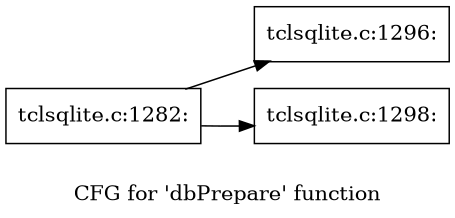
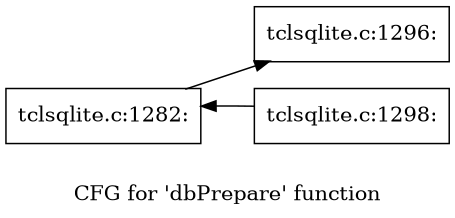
edge "tclsqlite.c:1282:" -> "tclsqlite.c:1298:": reversed
